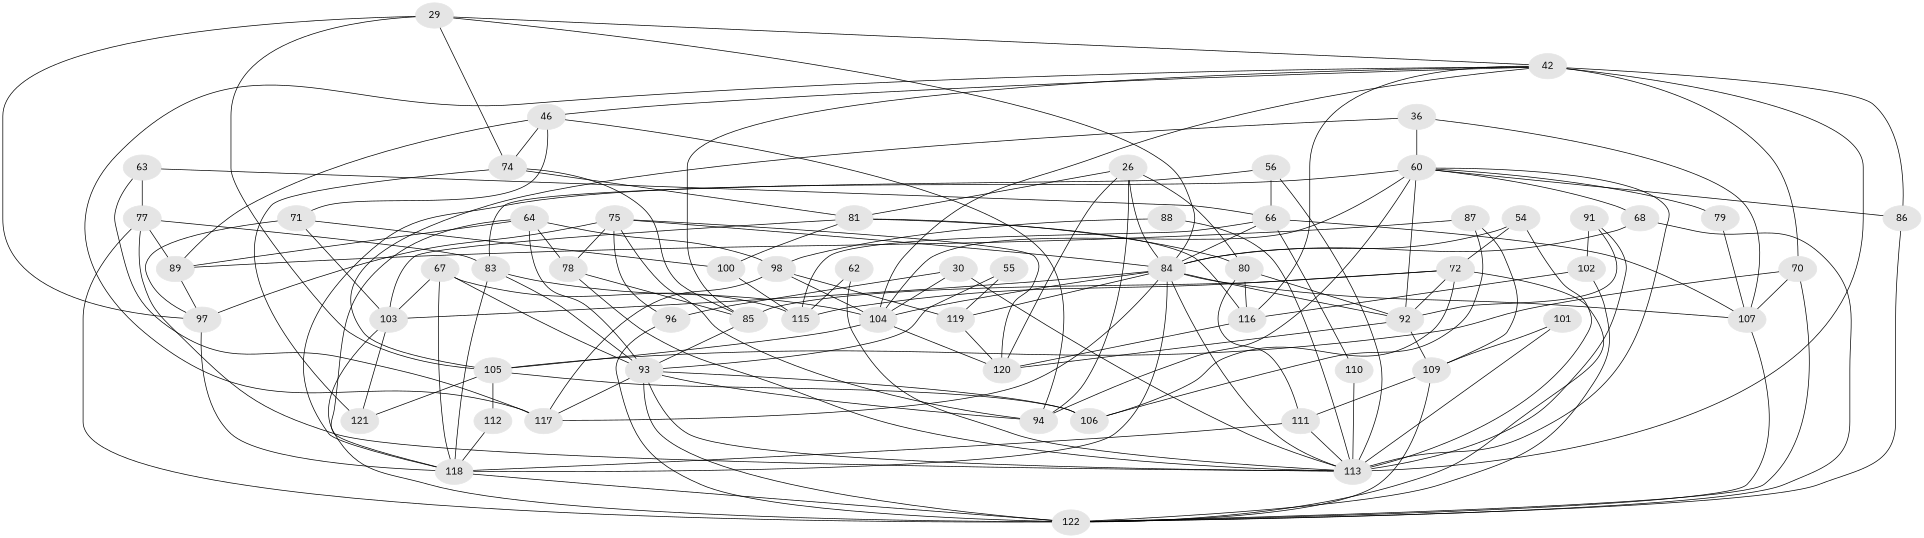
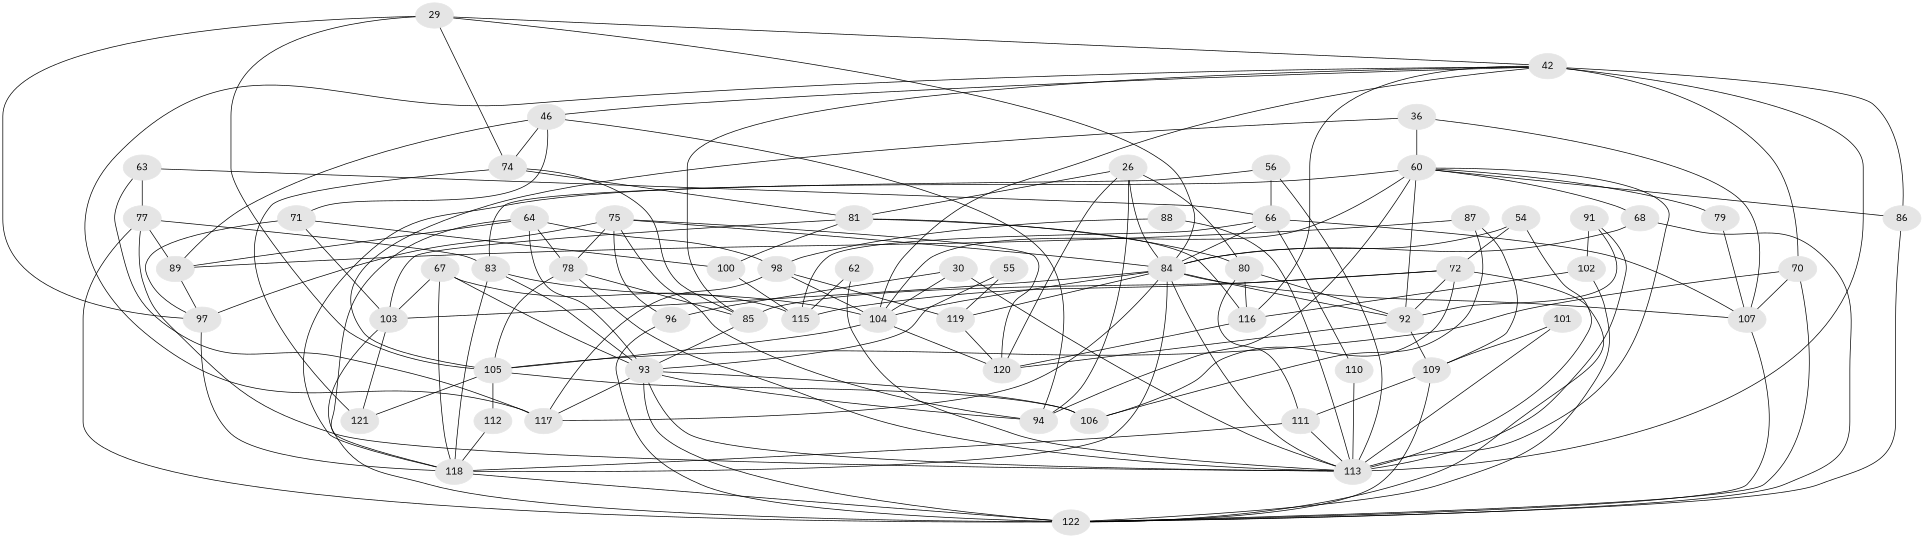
edge "78" -- "105": added
